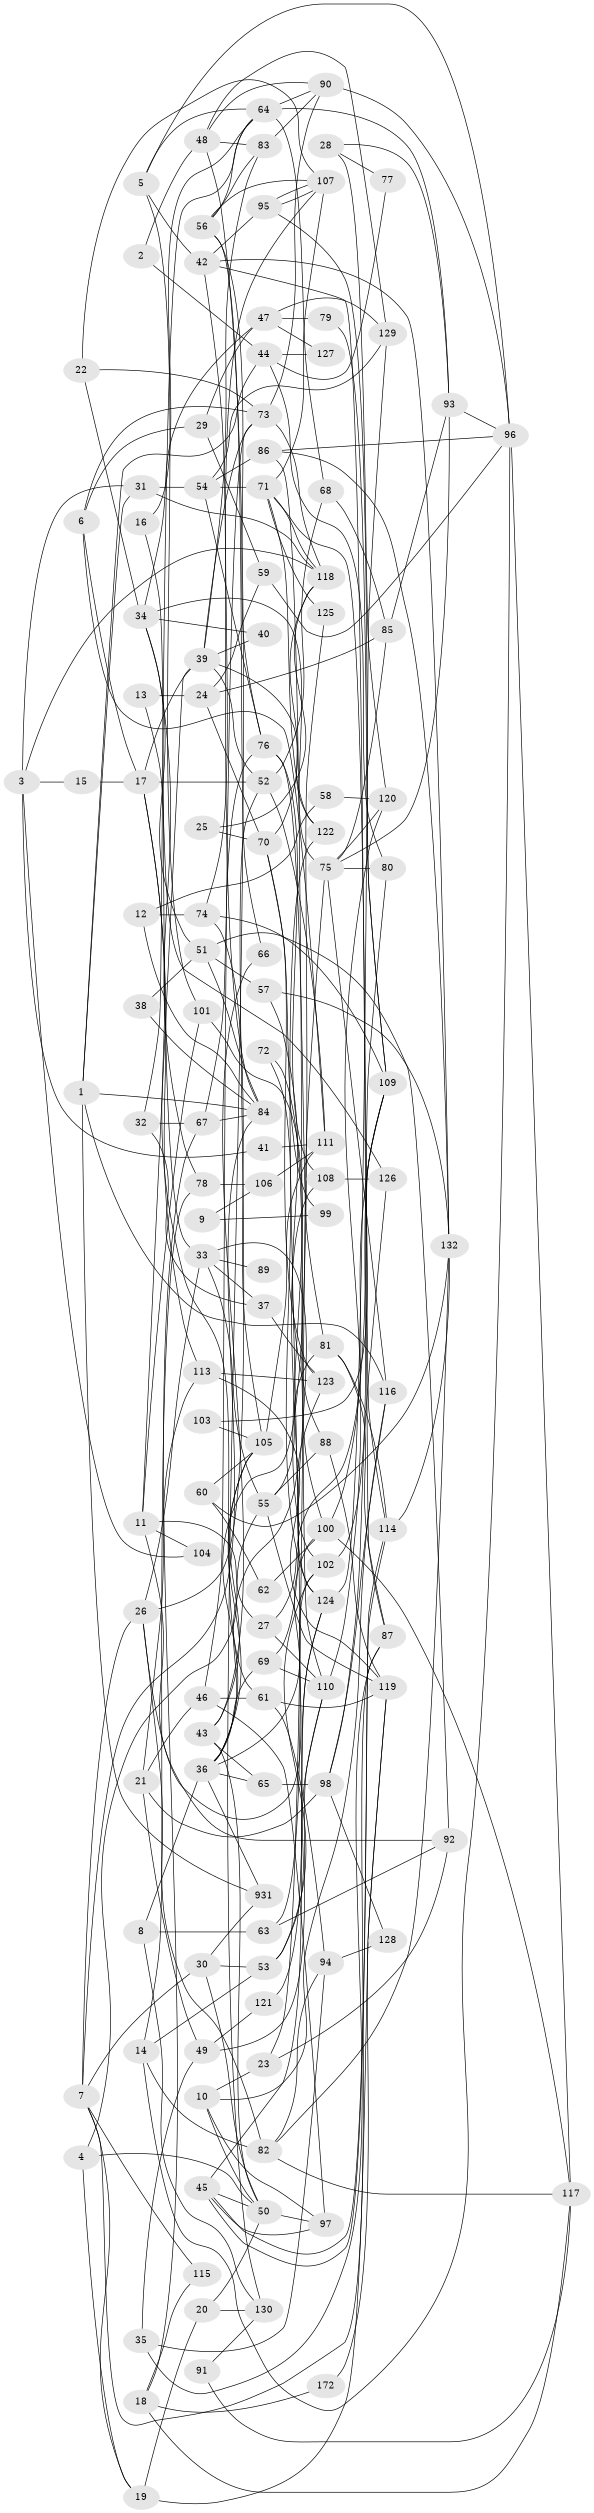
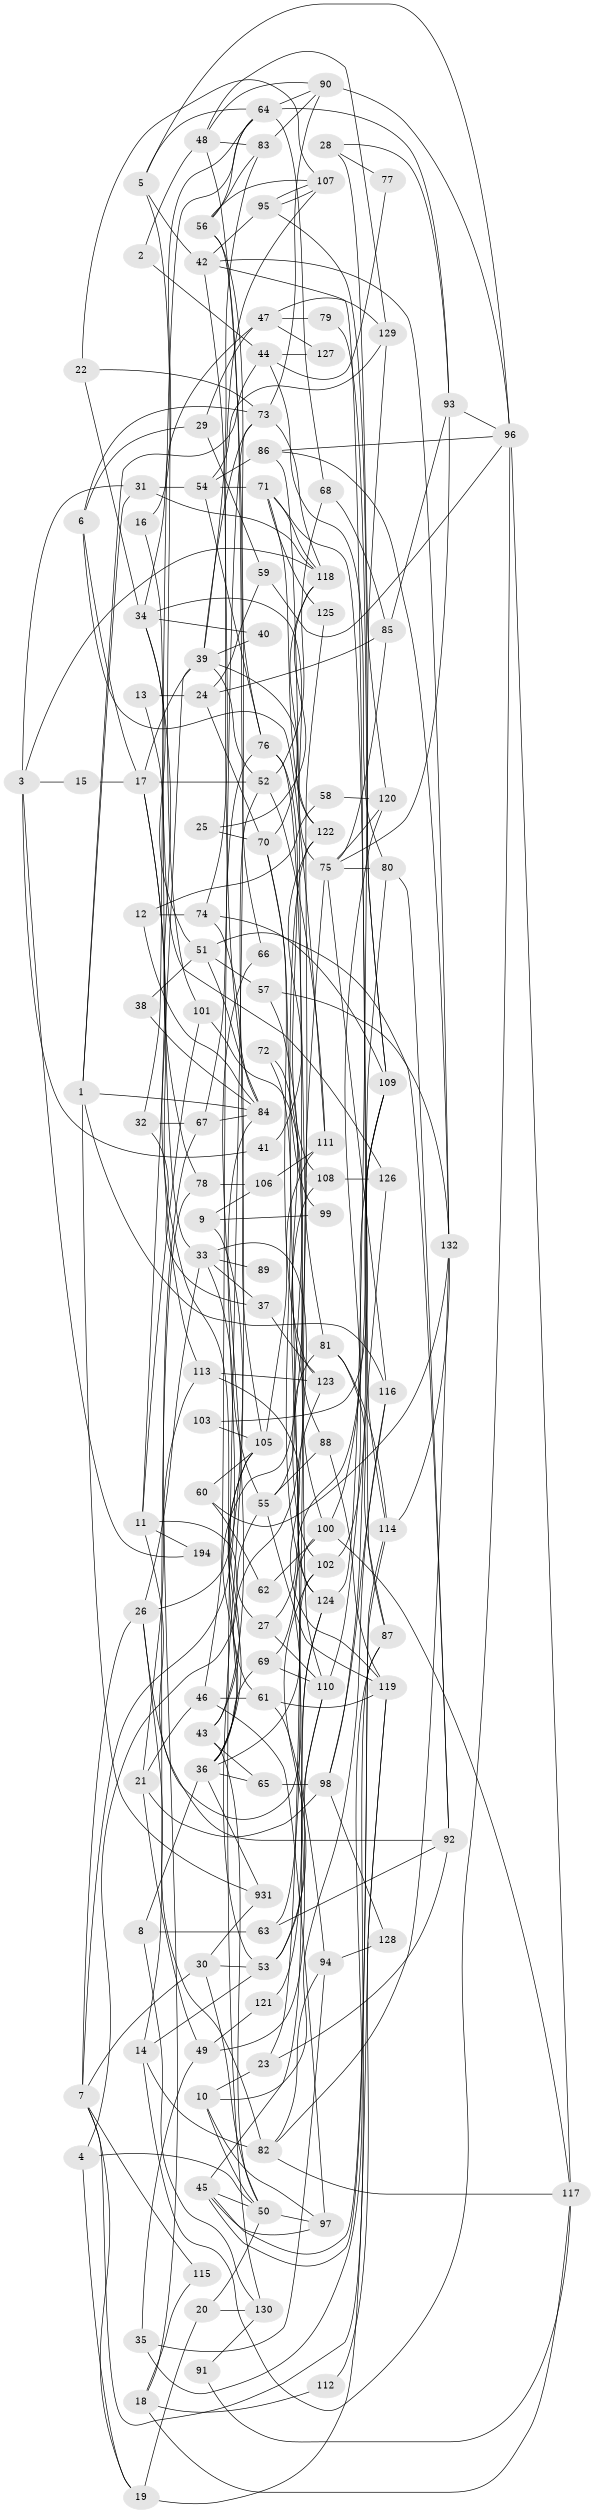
edge "107" -- "71": removed
edge "111" -- "41": now "122" -- "41"
edge "80" -- "92": added
node "104": label "104" -> "194"
edge "9" -- "53": added
node "172": label "172" -> "112"
